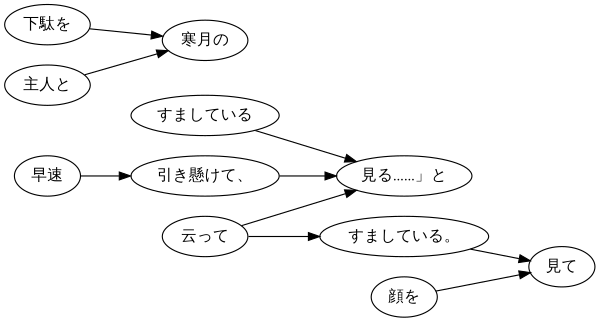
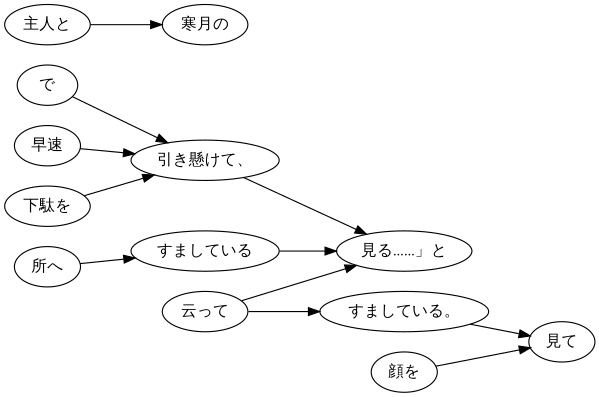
edge "下駄を" -> "寒月の": now "下駄を" -> "引き懸けて、"
node "で": added
node "所へ": added
